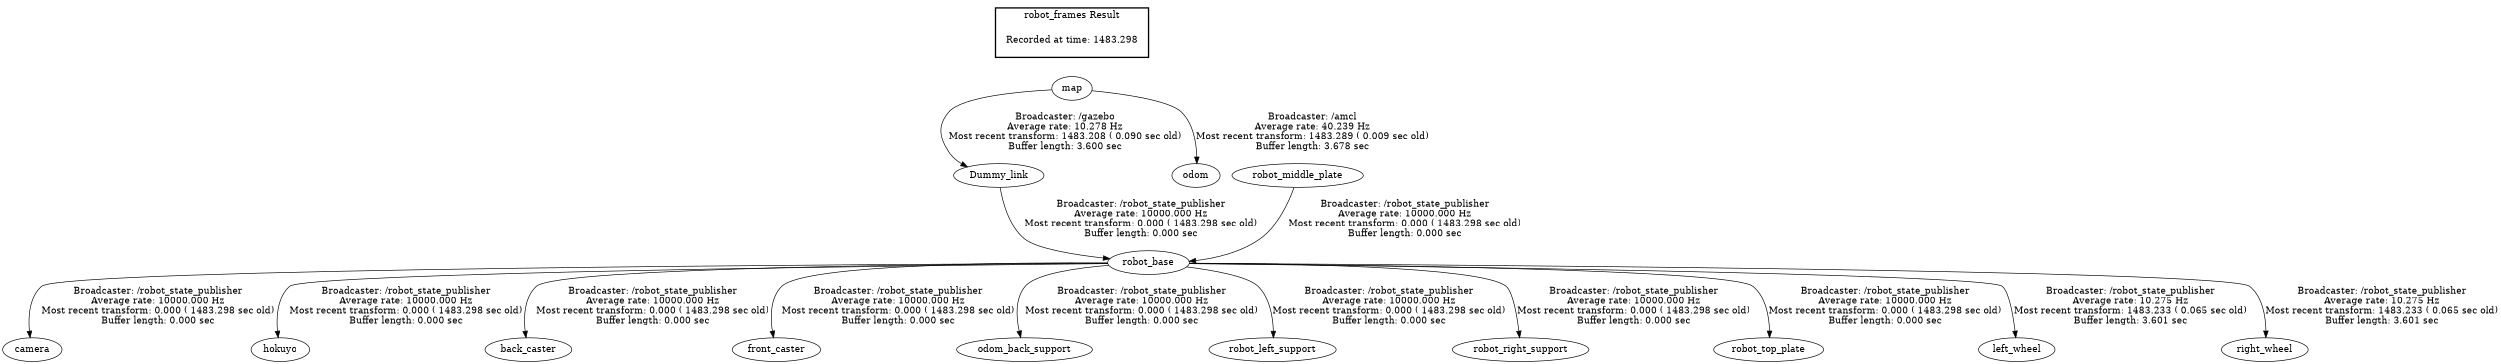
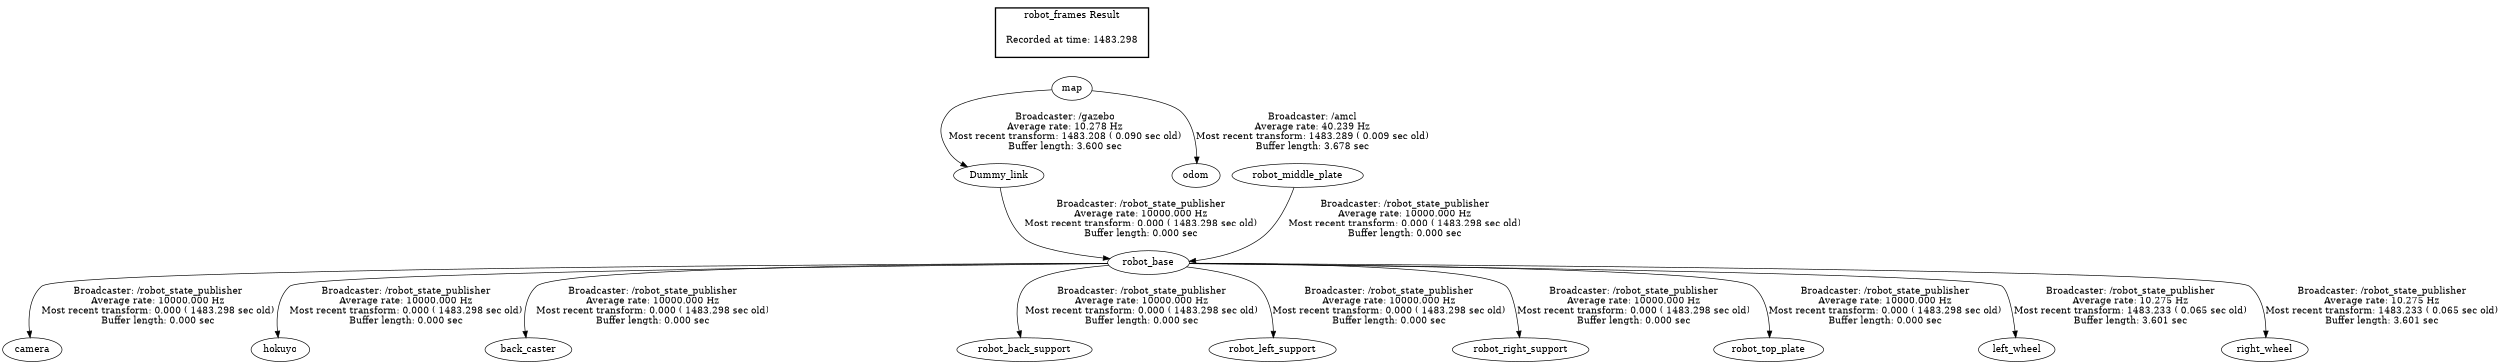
node "front_caster": removed
node "odom_back_support": label "odom_back_support" -> "robot_back_support"
